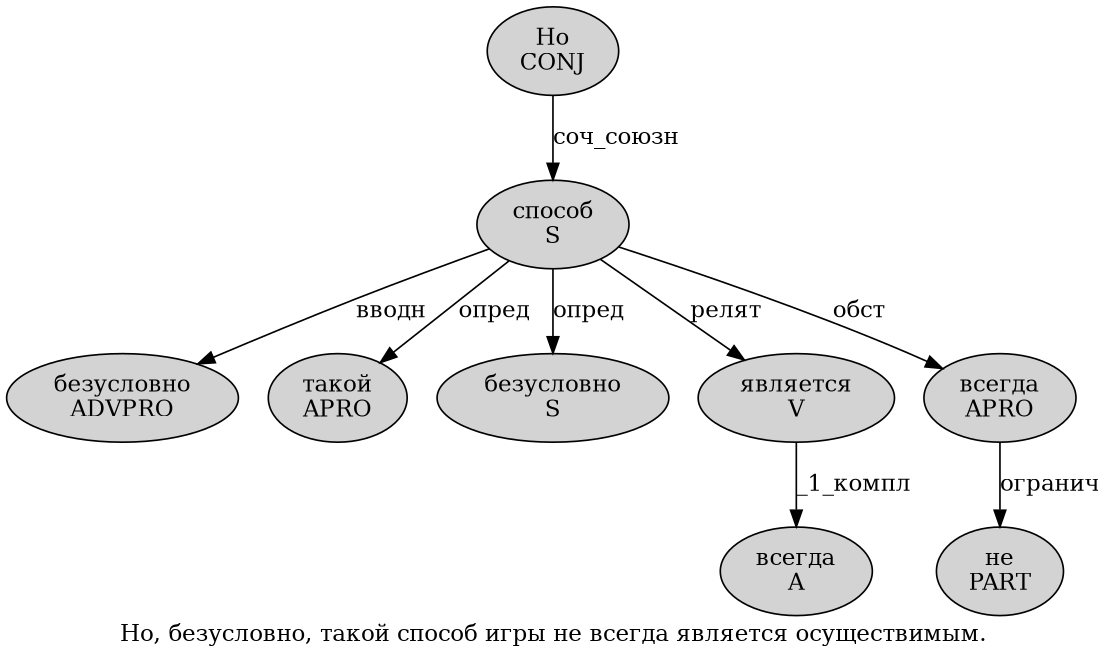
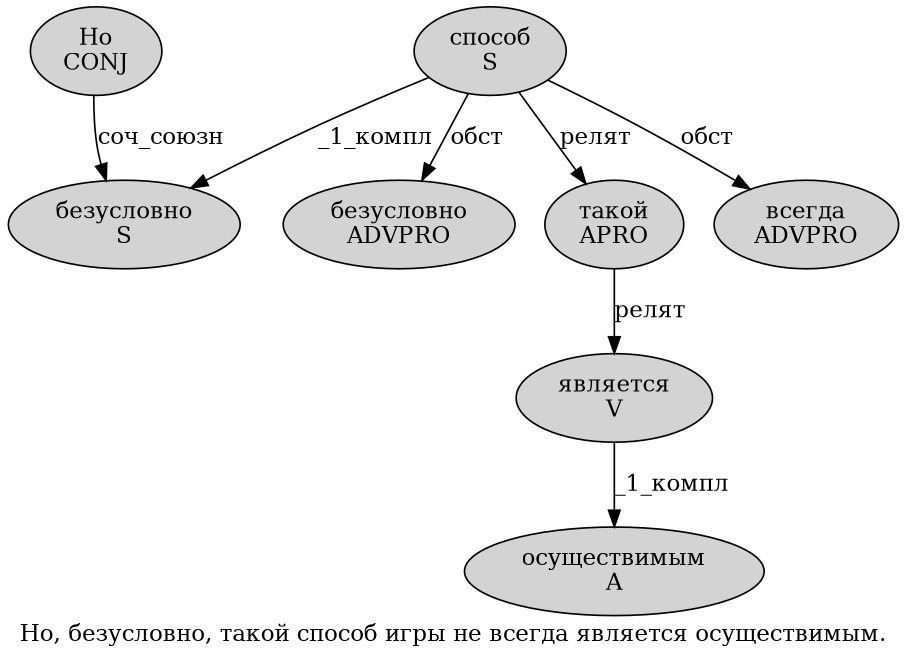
edge "Но CONJ" -> "способ S": now "Но CONJ" -> "безусловно S"
edge "способ S" -> "является V": now "такой APRO" -> "является V"
edge "способ S" -> "безусловно ADVPRO": label "вводн" -> "обст"
edge "способ S" -> "такой APRO": label "опред" -> "релят"
edge "способ S" -> "безусловно S": label "опред" -> "_1_компл"
node "всегда APRO": label "всегда APRO" -> "всегда ADVPRO"
node "всегда A": label "всегда A" -> "осуществимым A"
node "не PART": removed
